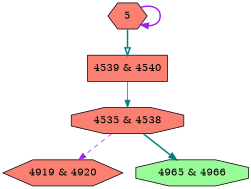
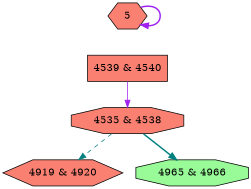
edge "5" -> "4539 & 4540": removed
edge "4539 & 4540" -> "4535 & 4538": color teal -> purple
edge "4535 & 4538" -> "4919 & 4920": color purple -> teal
